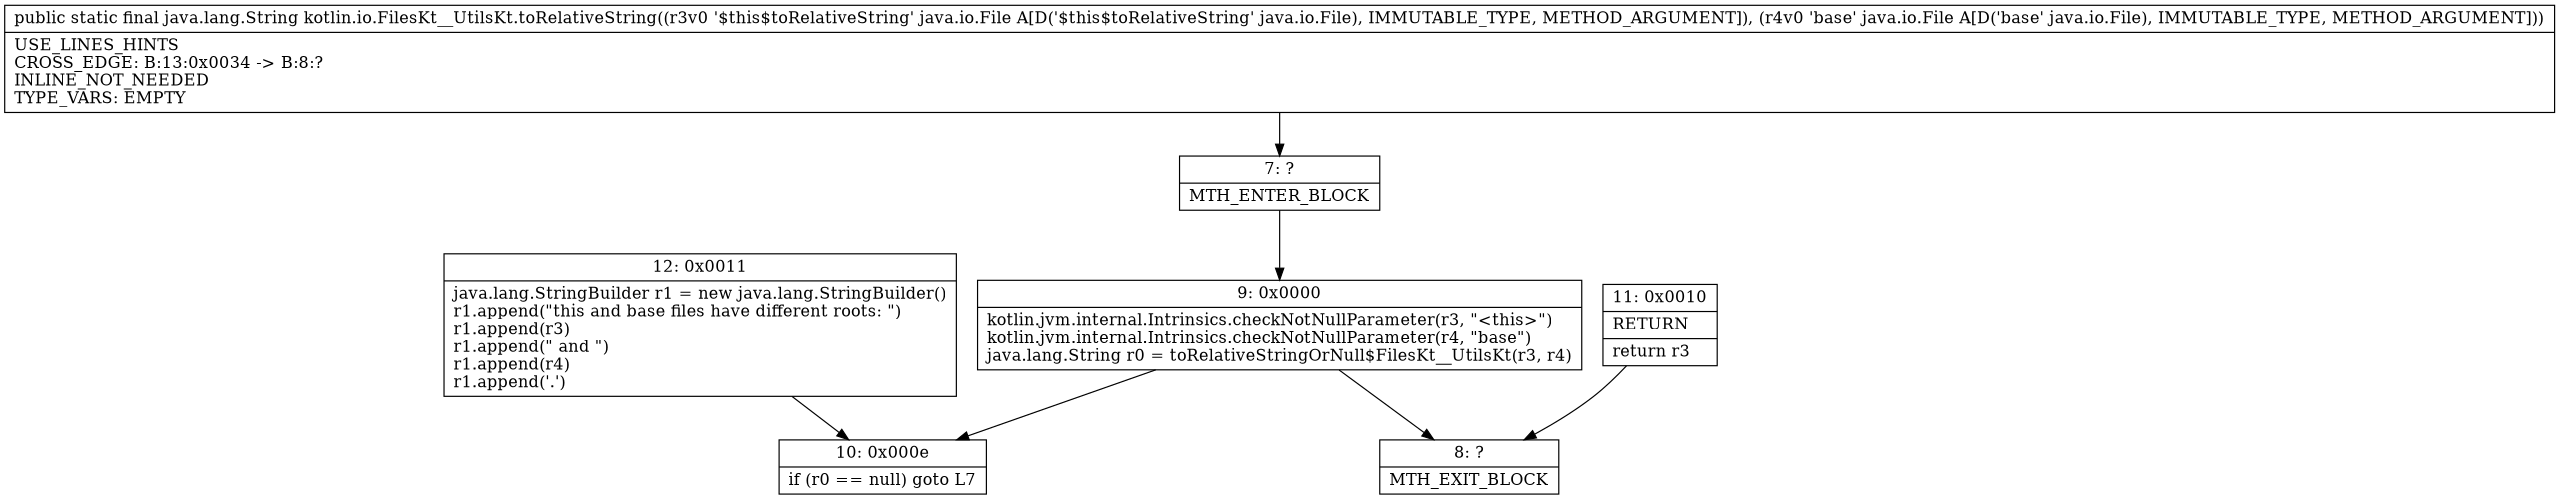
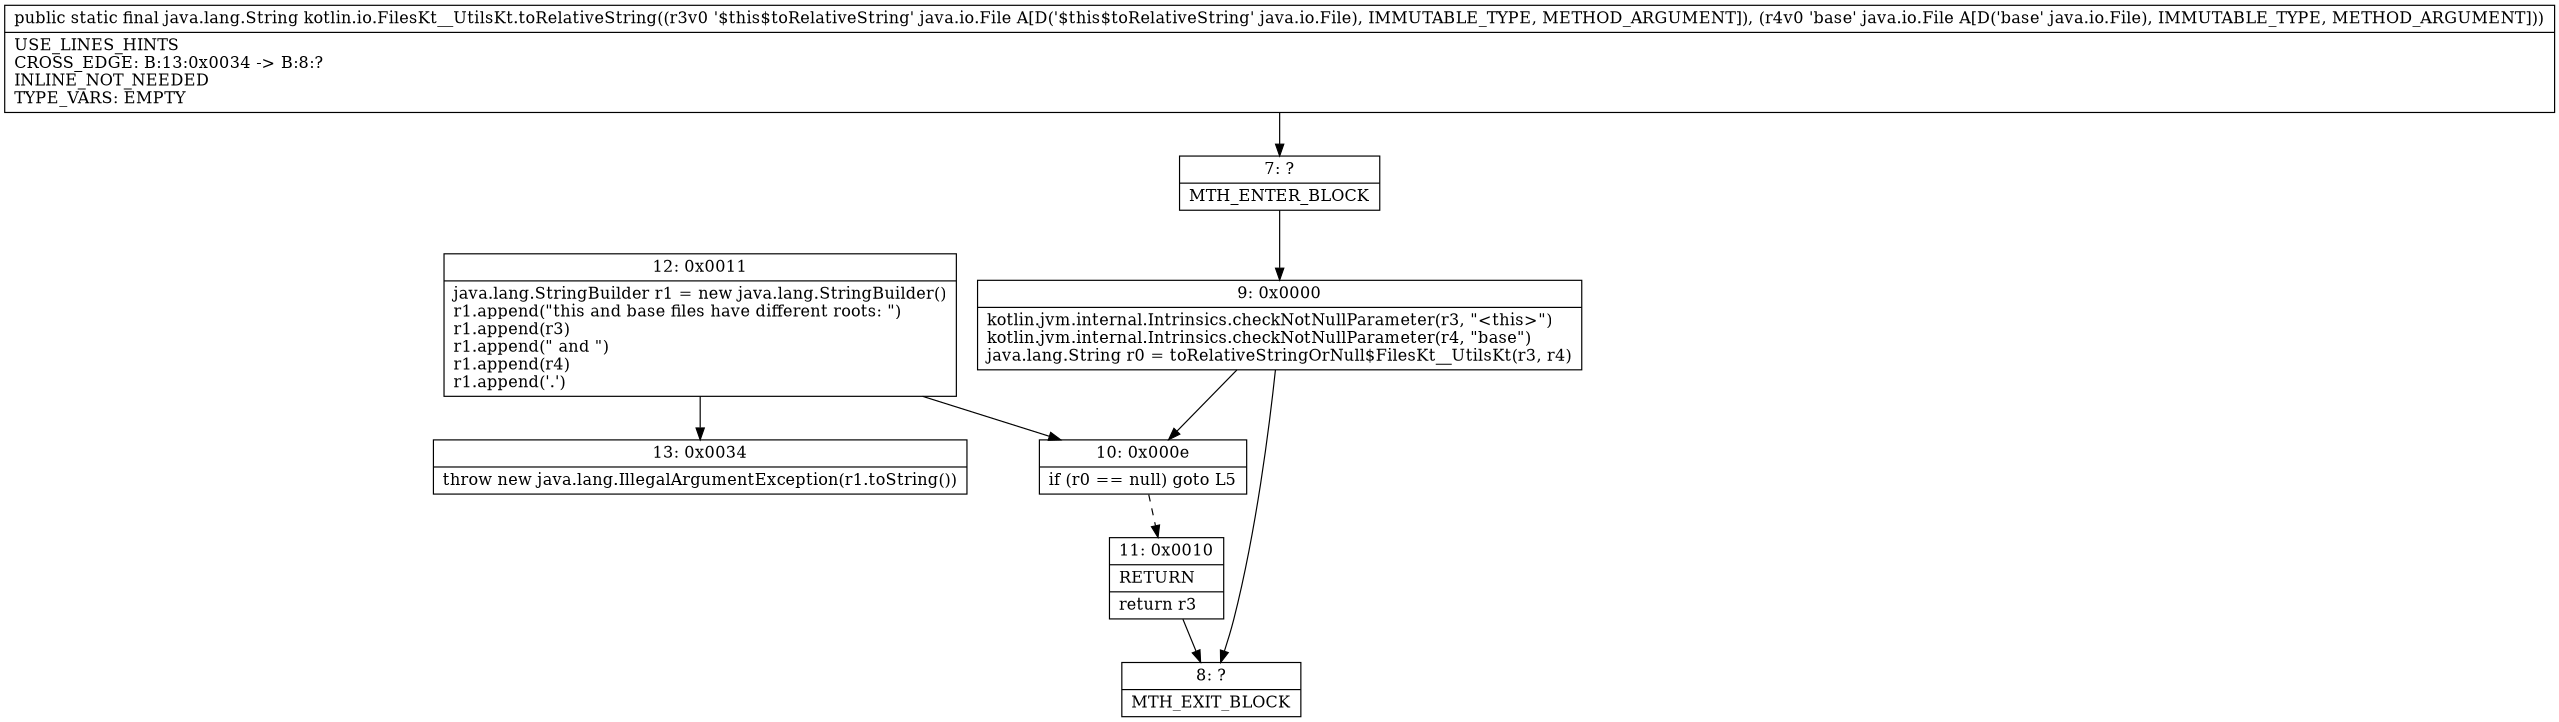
node "13: 0x0034": added
node "10: 0x000e": text "if (r0 == null) goto L7" -> "if (r0 == null) goto L5"
edge "10: 0x000e" -> "11: 0x0010": added
